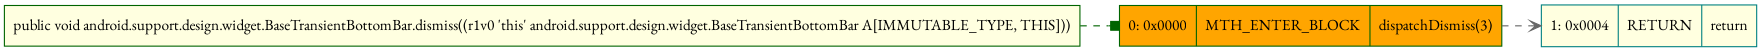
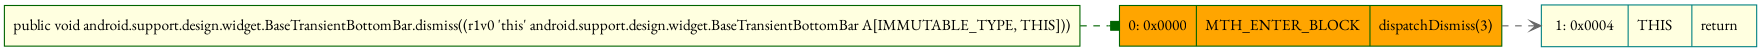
node "1: 0x0004": text "RETURN" -> "THIS"
